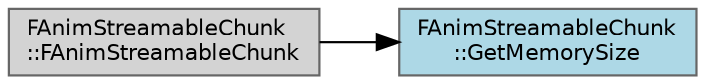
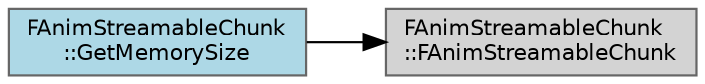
edge "FAnimStreamableChunk ::FAnimStreamableChunk" -> "FAnimStreamableChunk ::GetMemorySize": reversed
